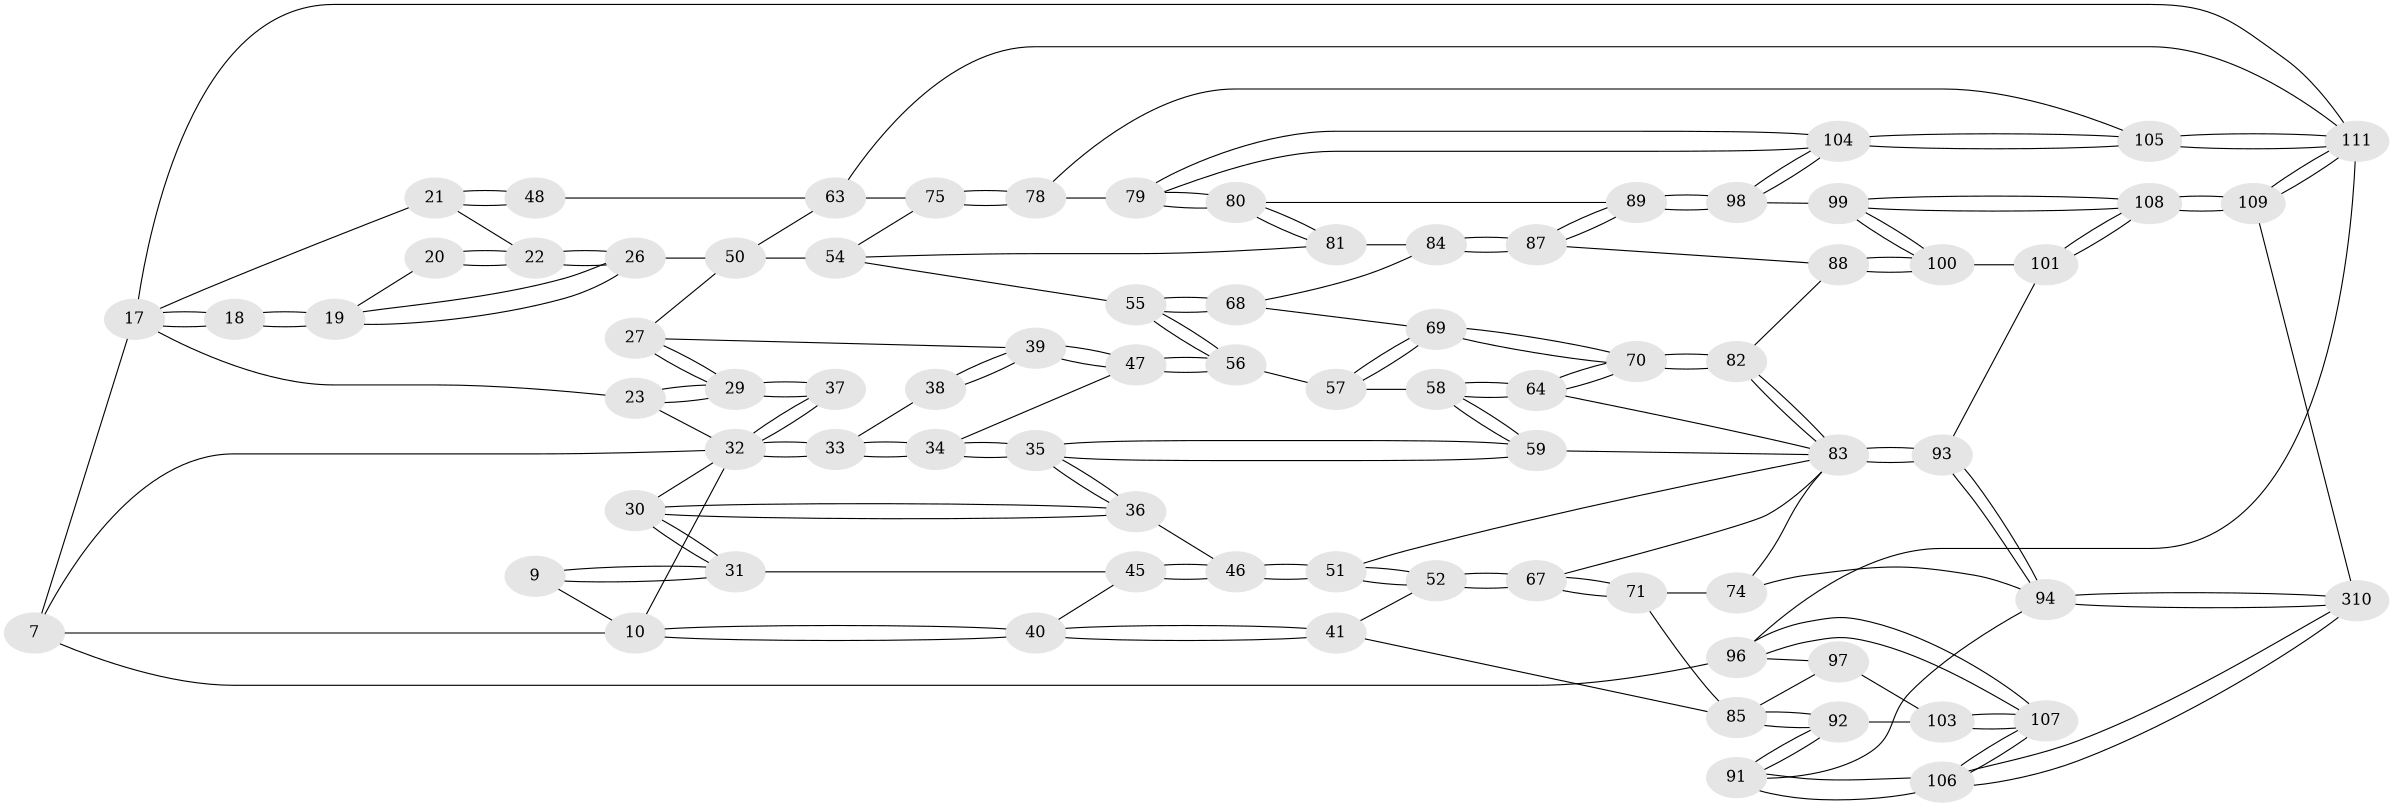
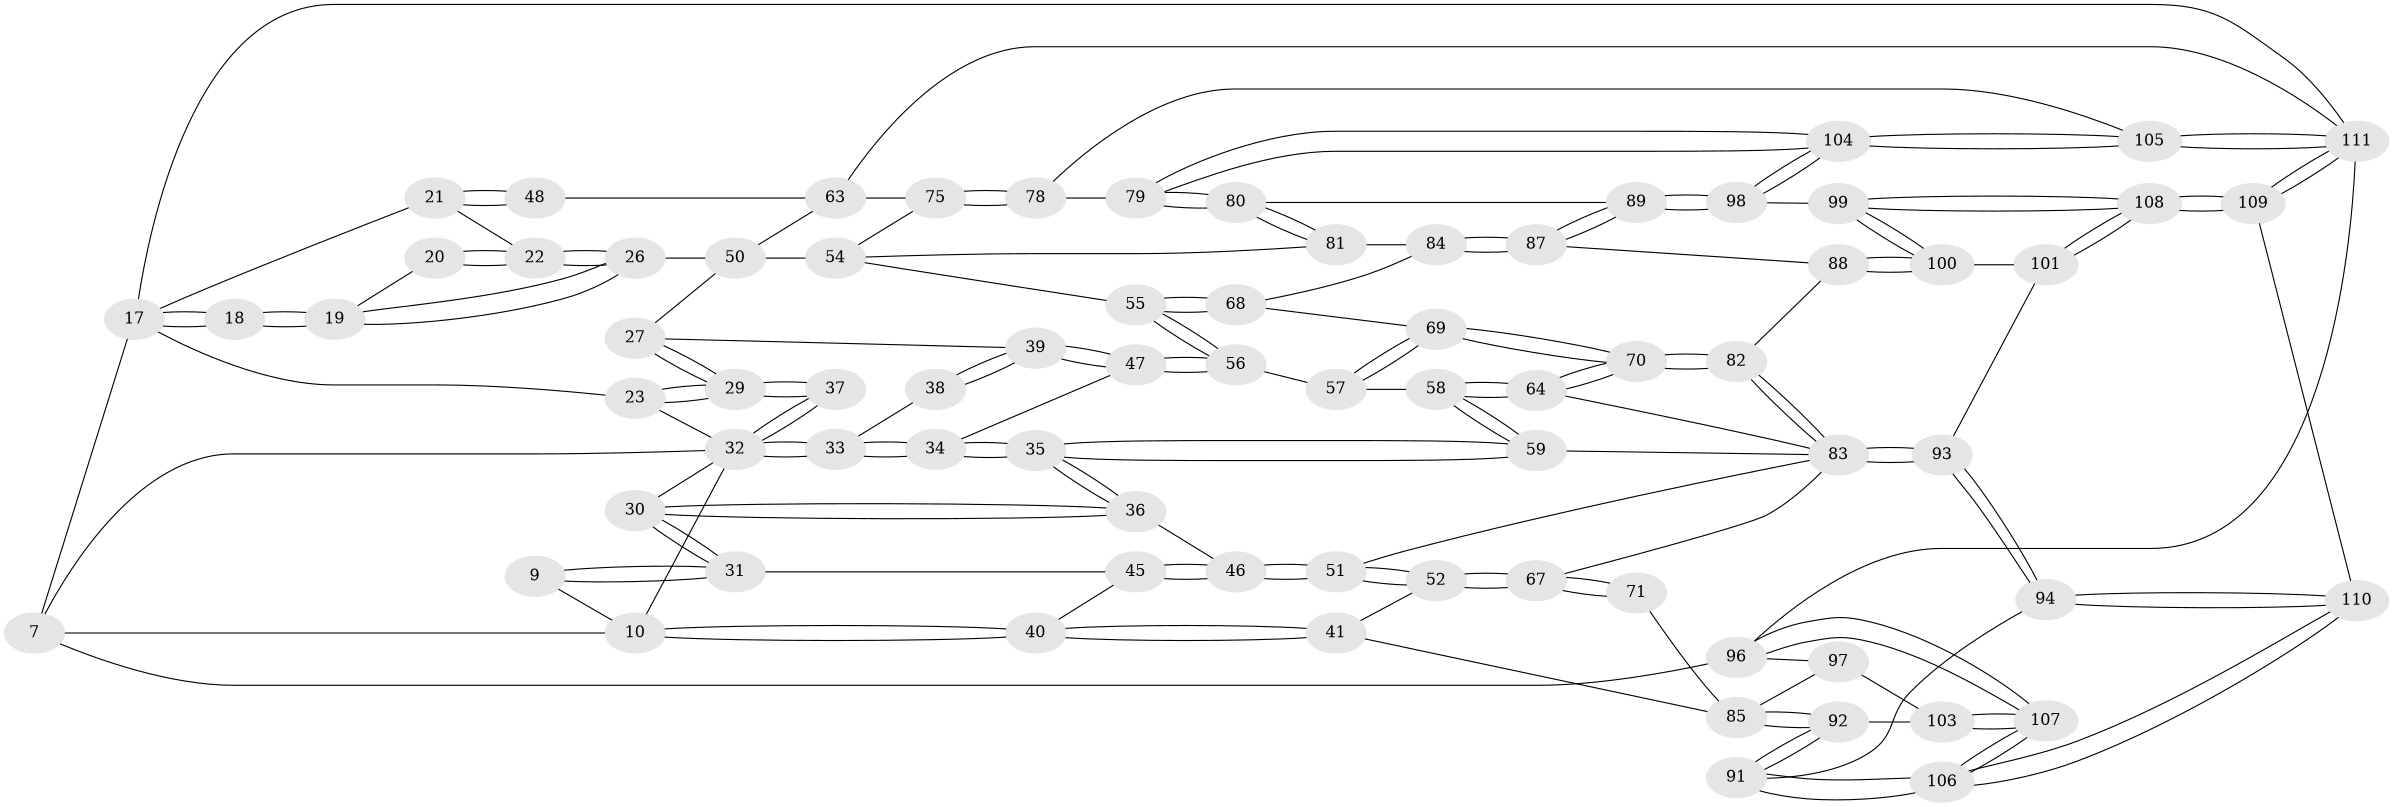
node "74": removed
node "310": label "310" -> "110"
